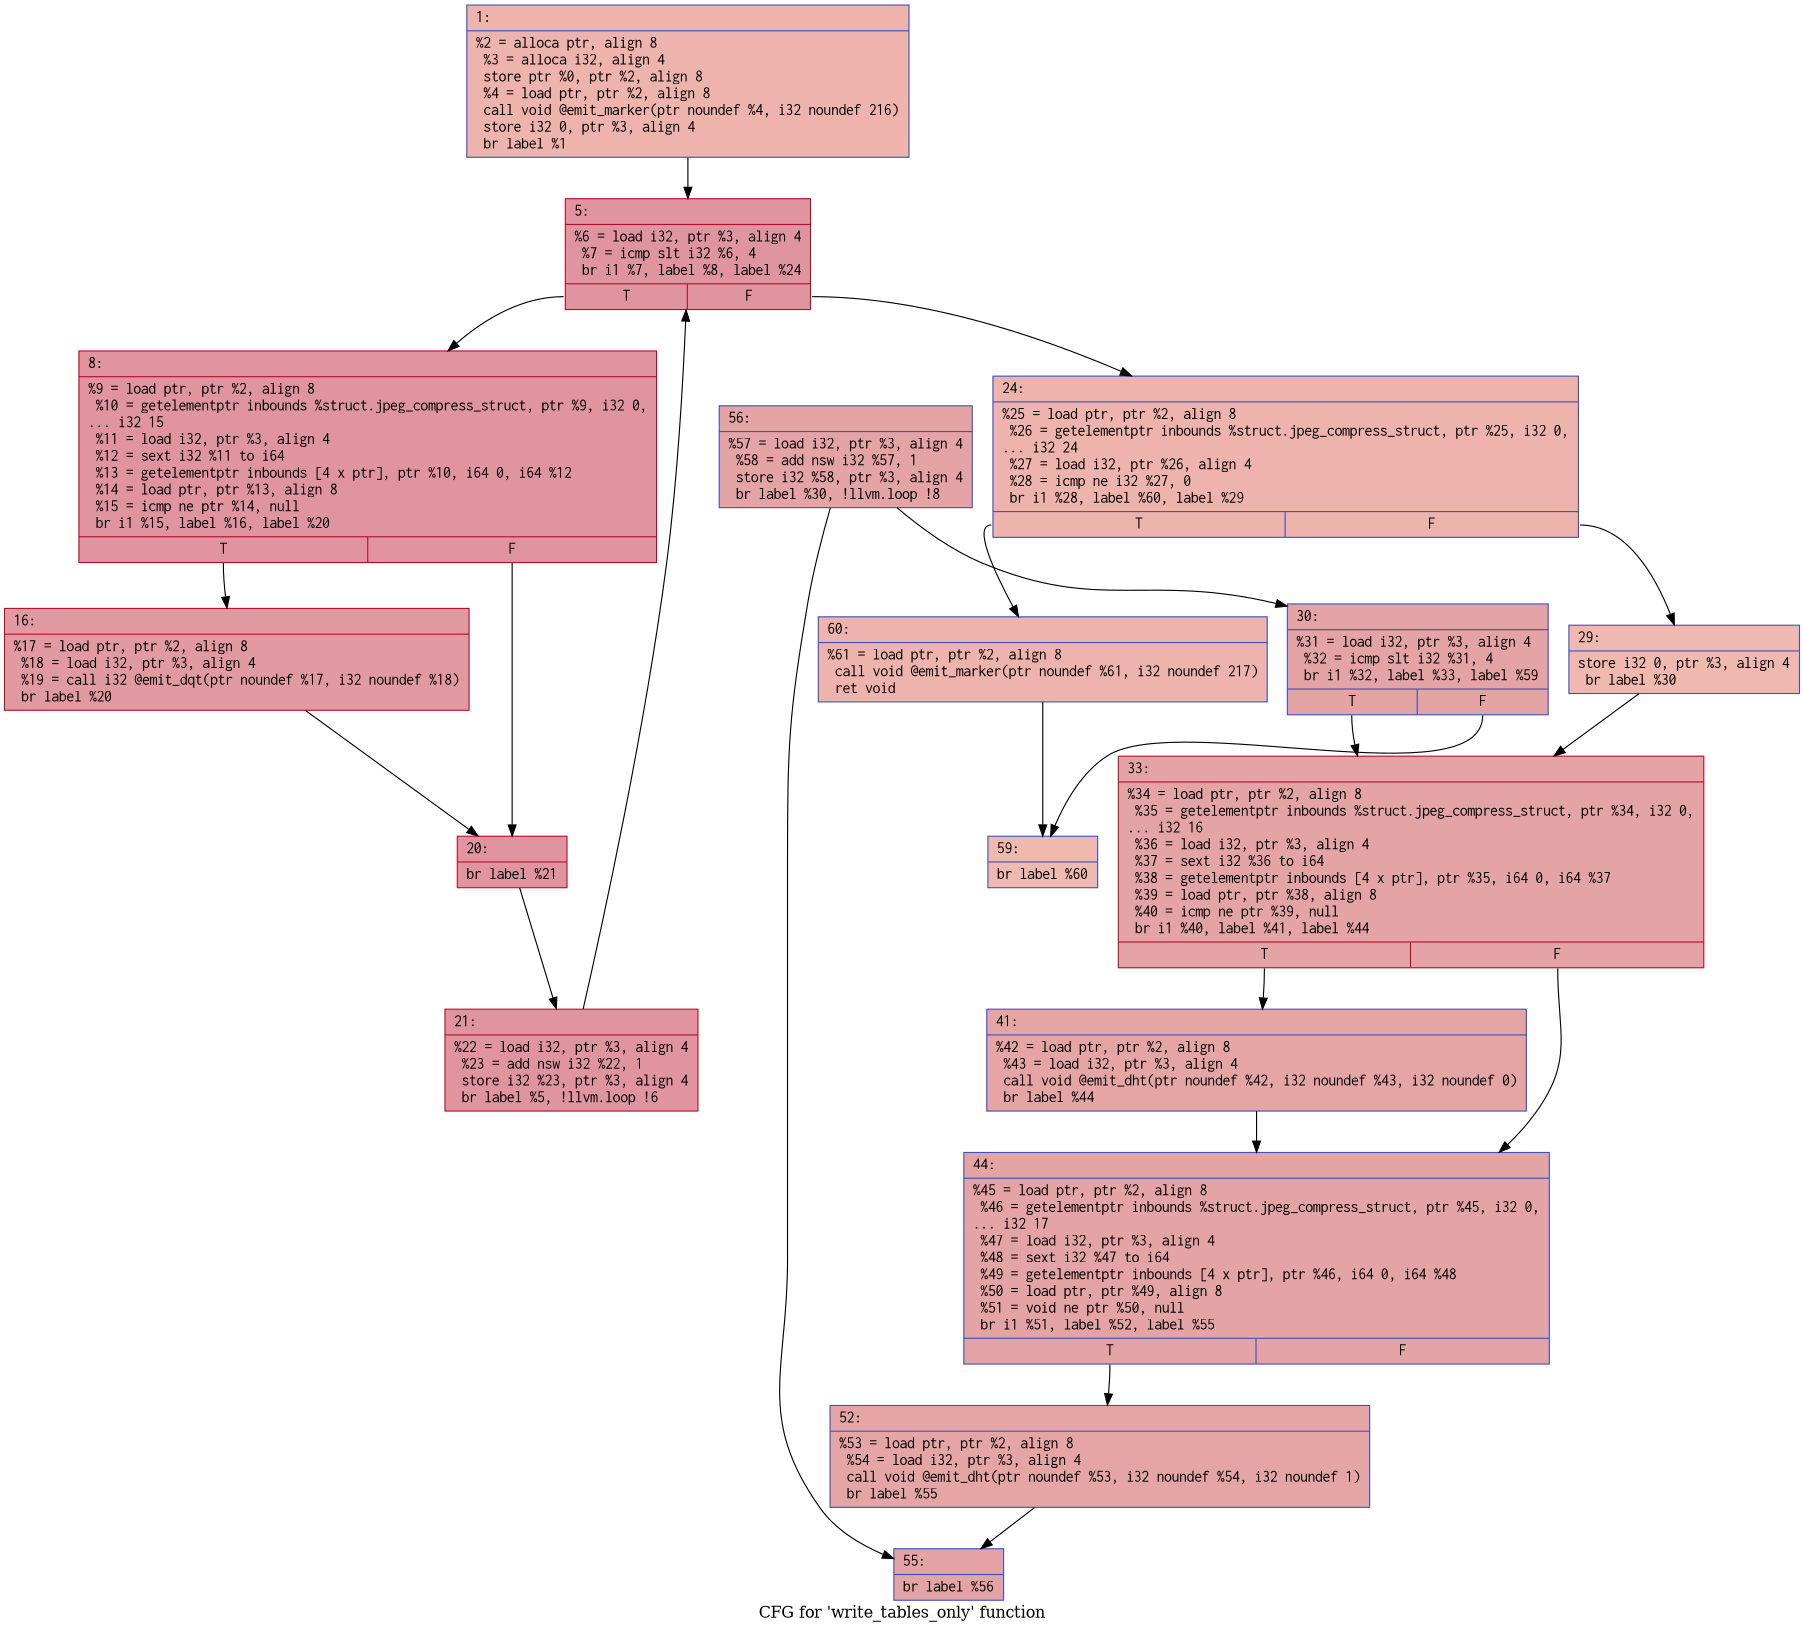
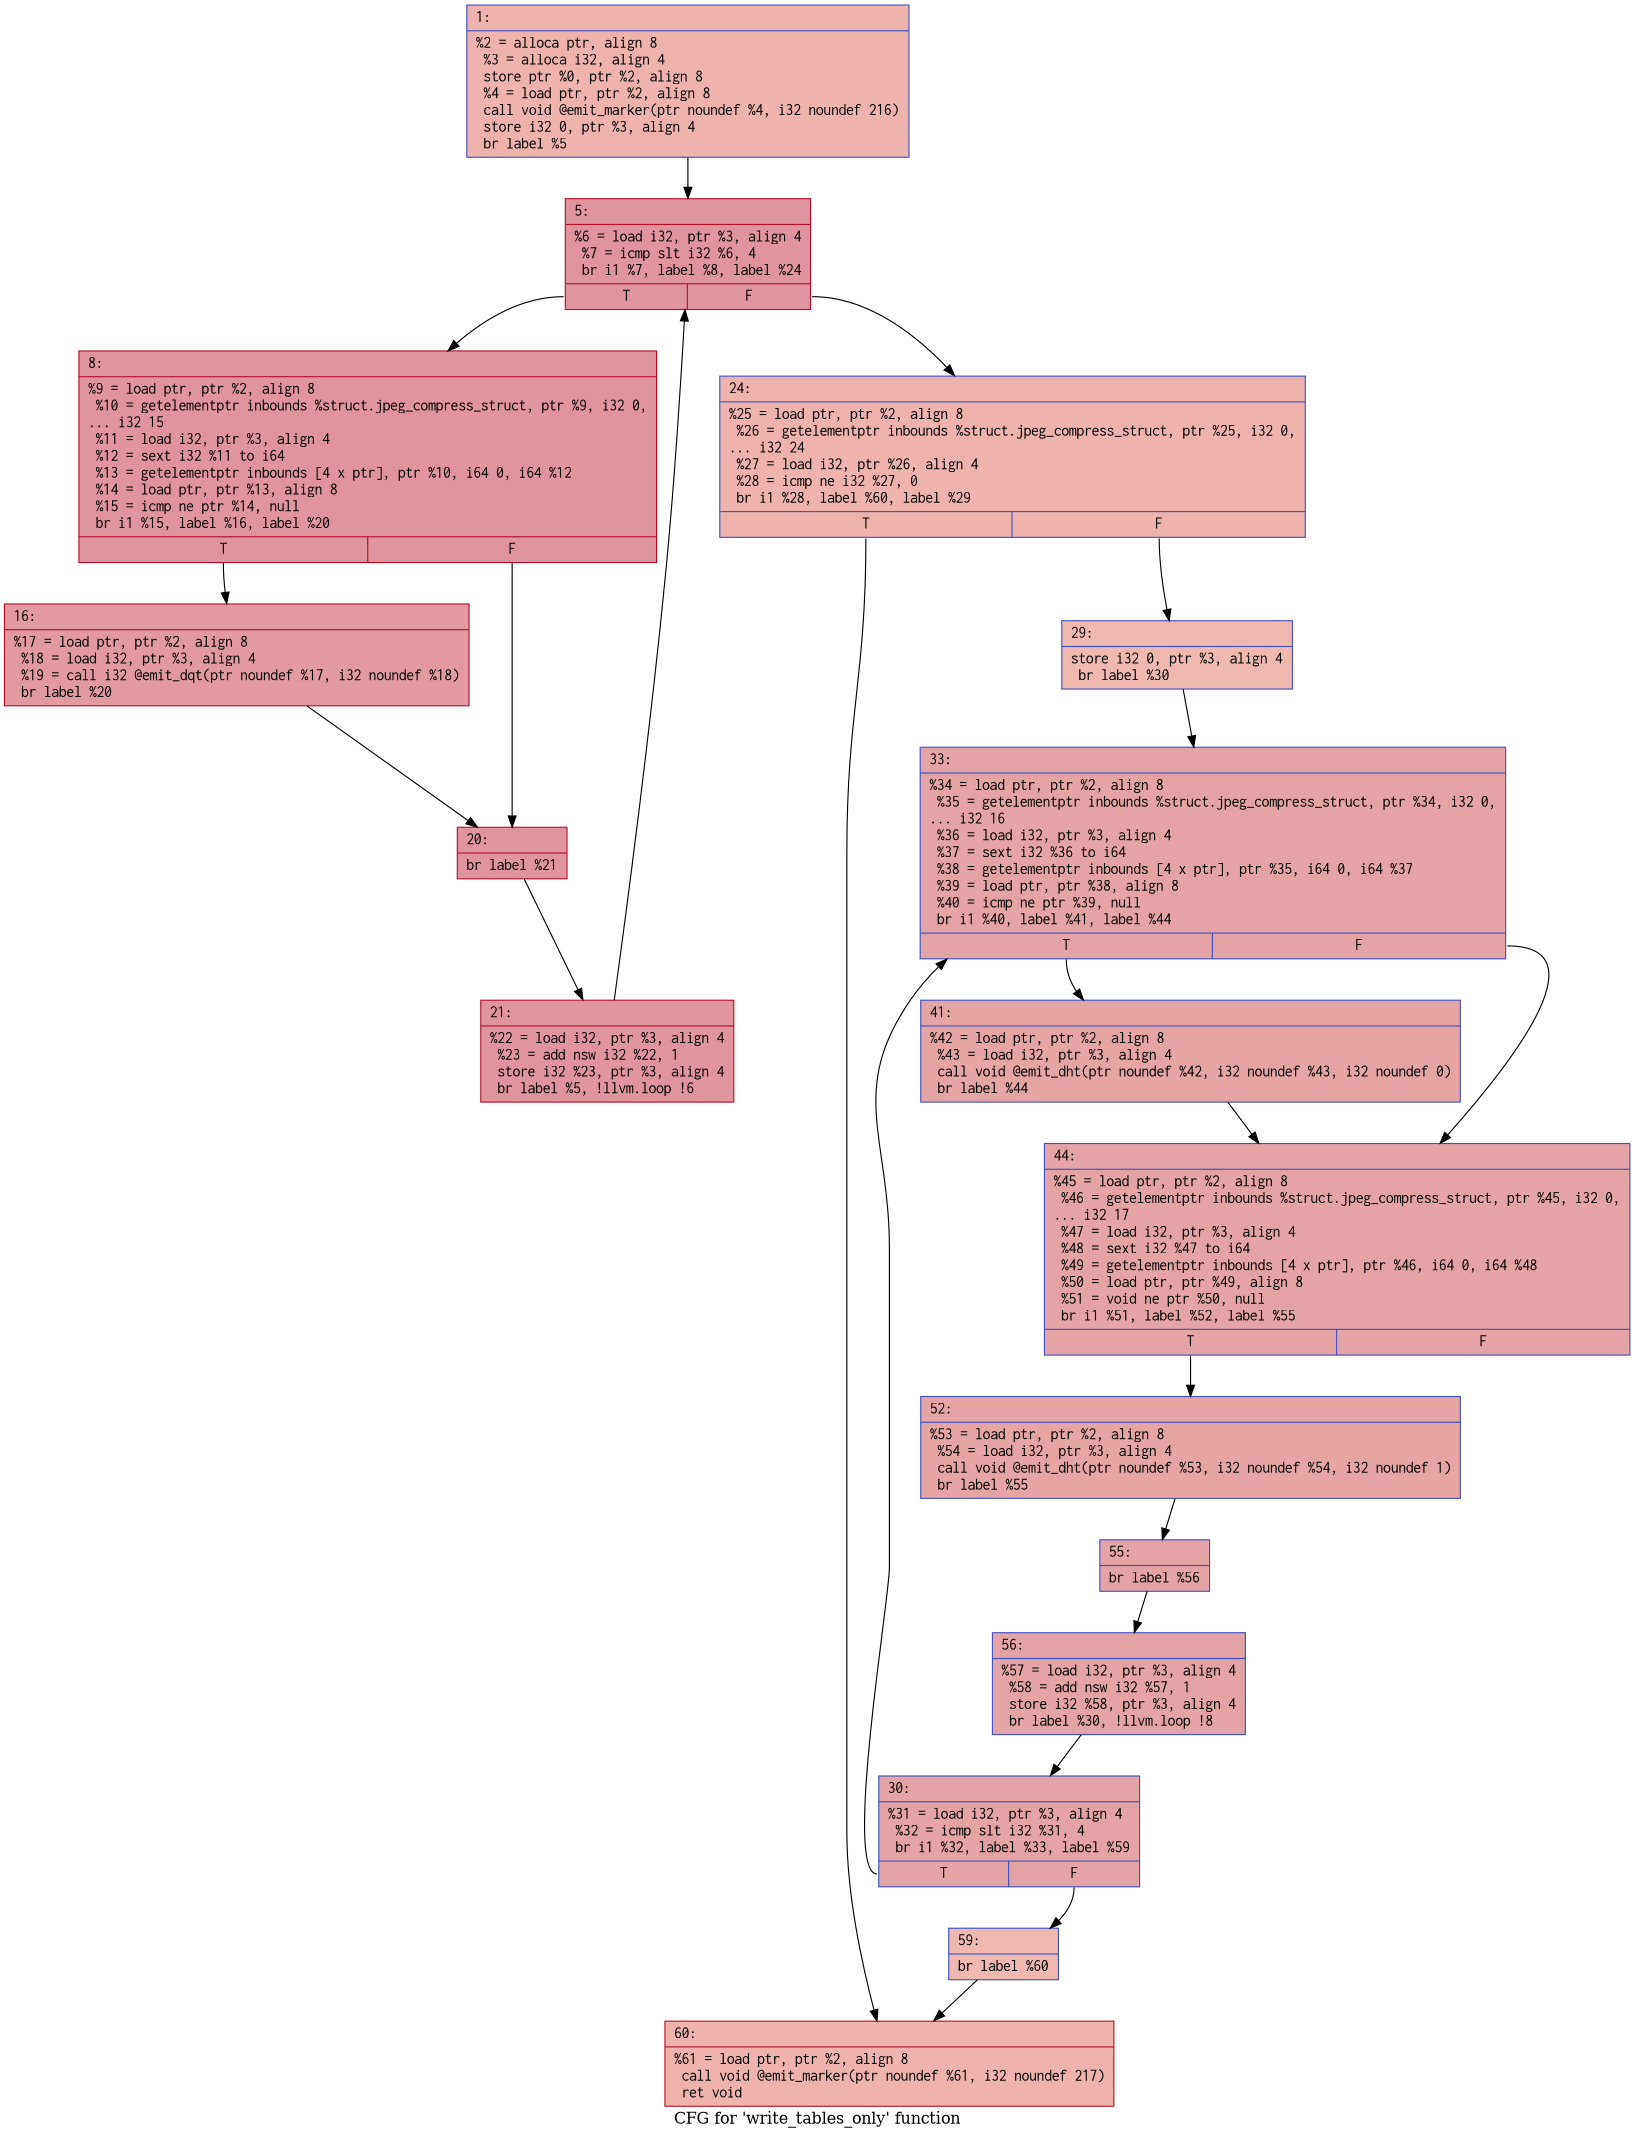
node "1:": text "br label %1" -> "br label %5"
node "60:": color #3d50c3ff -> #b70d28ff
edge "60:" -> "59:": reversed
node "33:": color #b70d28ff -> #3d50c3ff
edge "56:" -> "55:": reversed
